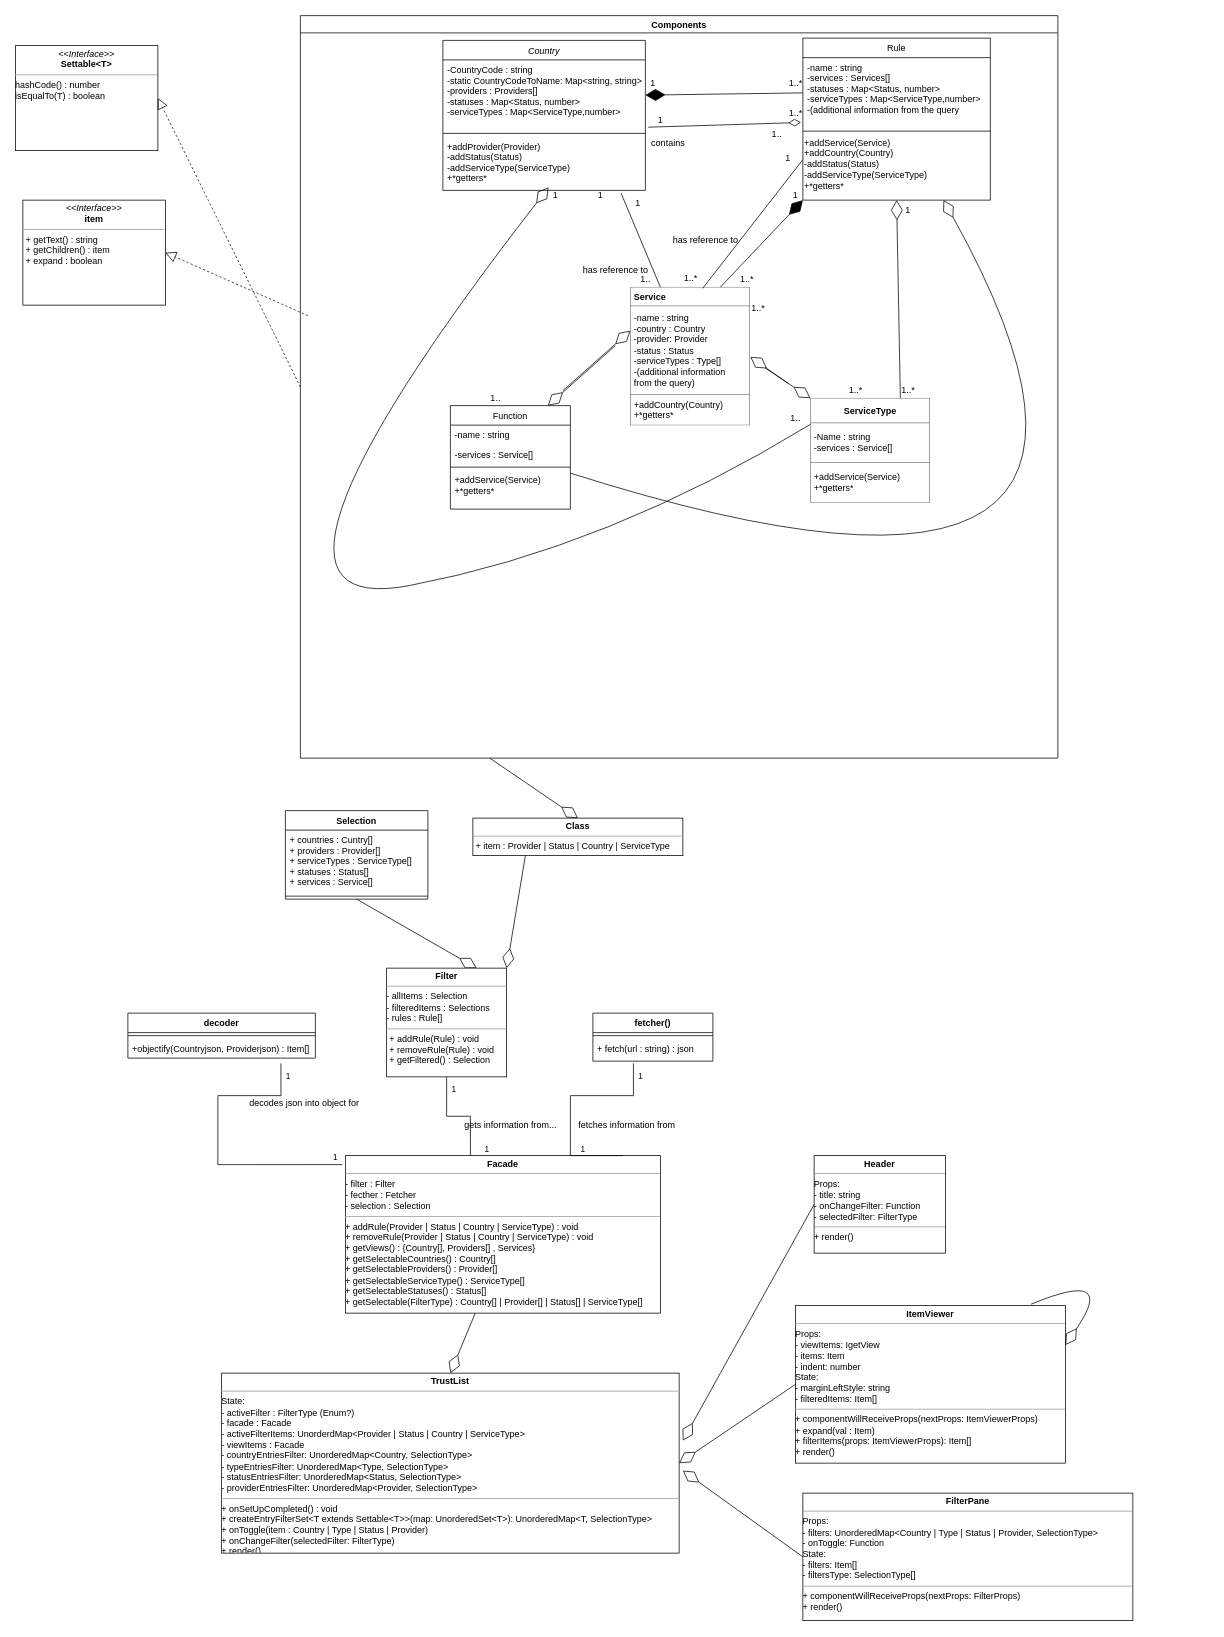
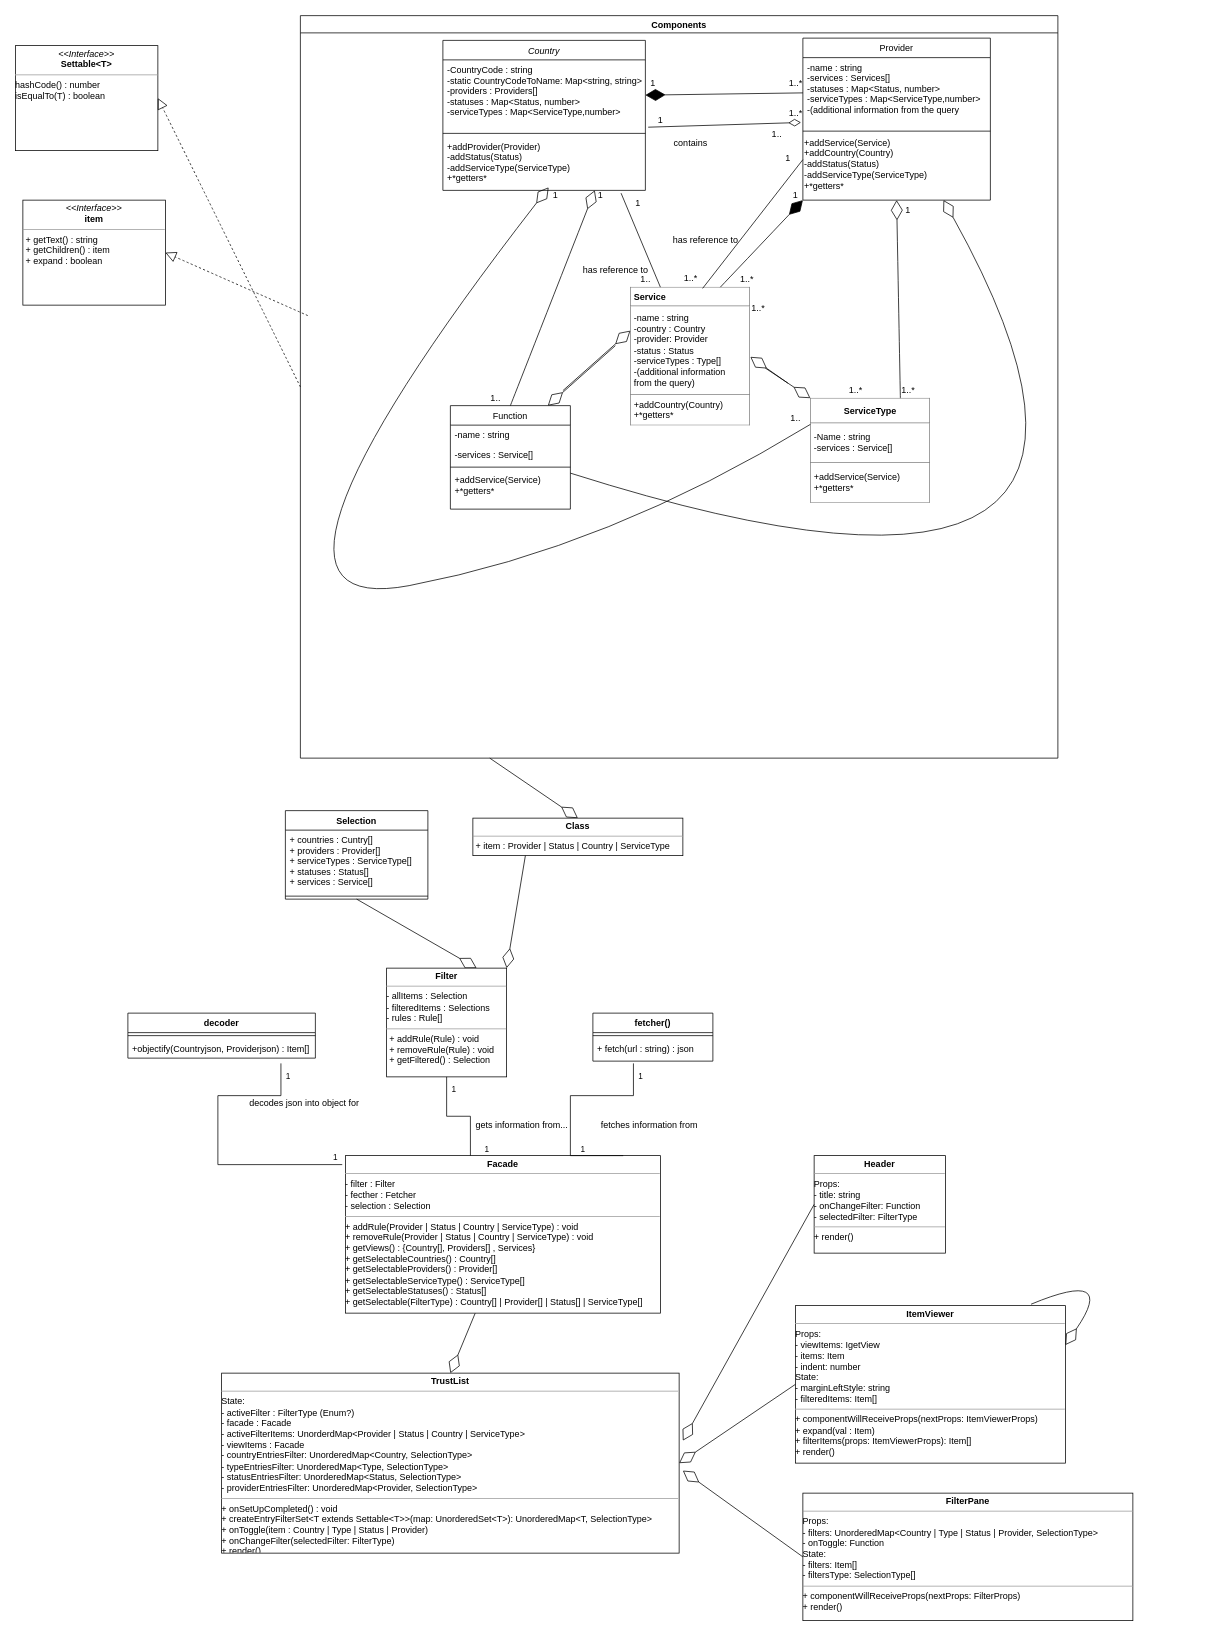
node "Rule": label "Rule" -> "Provider"
node "contains": moved (668, 143) -> (690, 143)
edge "Function" -> "Country": added
node "gets information from...": moved (510, 1125) -> (522, 1125)
node "fetches information from": moved (627, 1125) -> (649, 1125)
